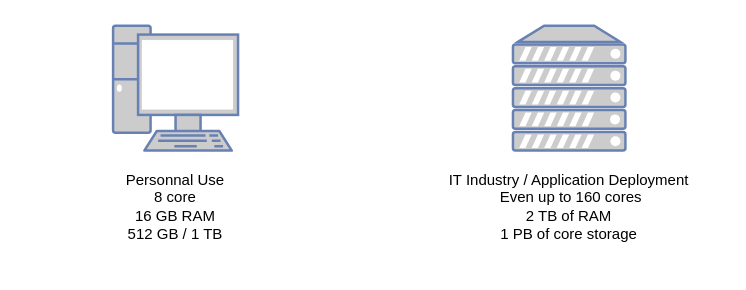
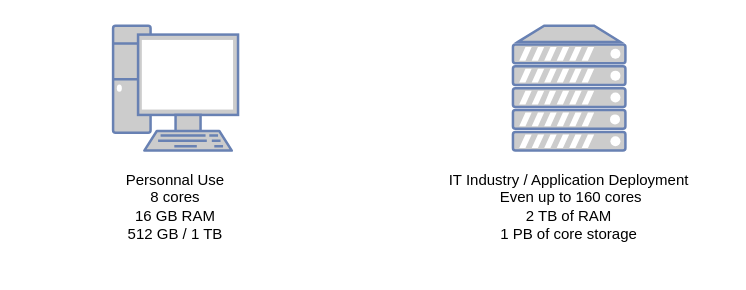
node "Personnal Use 8 core 16 GB RAM 512 GB / 1 TB": label "Personnal Use 8 core 16 GB RAM 512 GB / 1 TB" -> "Personnal Use 8 cores 16 GB RAM 512 GB / 1 TB"
